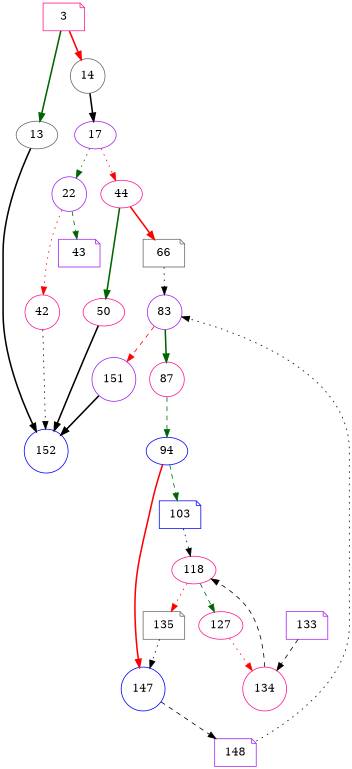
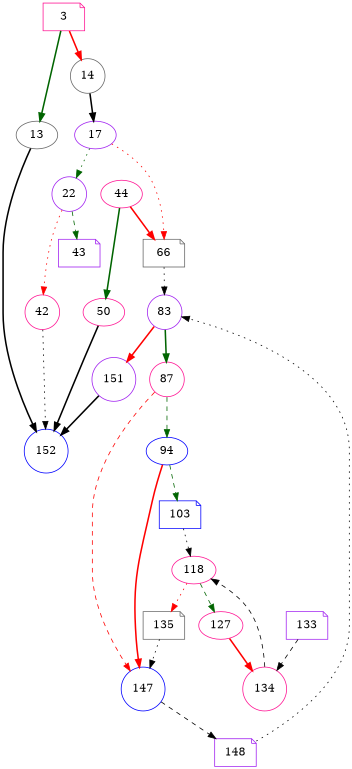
edge "17" -> "44": now "17" -> "66"
edge "83" -> "151": style dashed -> bold
edge "87" -> "147": added
edge "127" -> "134": style dotted -> bold
